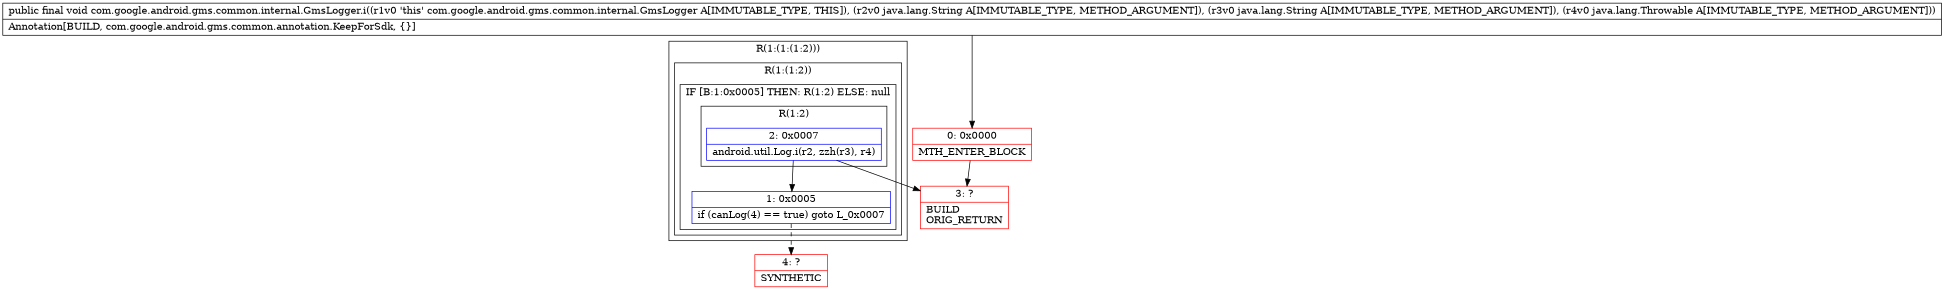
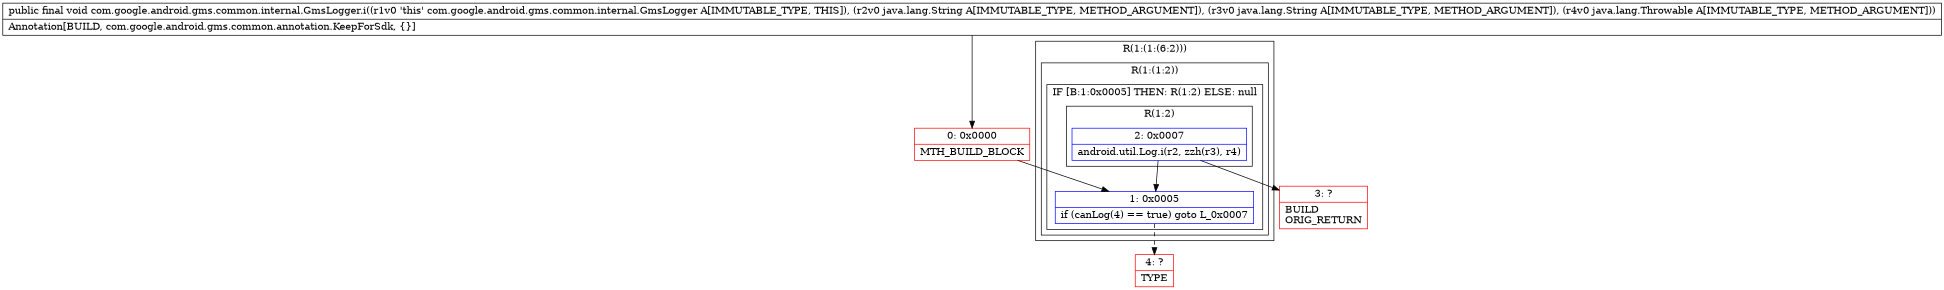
cluster "R(1:(1:(1:2)))": label "R(1:(1:(1:2)))" -> "R(1:(1:(6:2)))"
node "0: 0x0000": text "MTH_ENTER_BLOCK" -> "MTH_BUILD_BLOCK"
edge "0: 0x0000" -> "3: ?": now "0: 0x0000" -> "1: 0x0005"
node "4: ?": text "SYNTHETIC" -> "TYPE"
